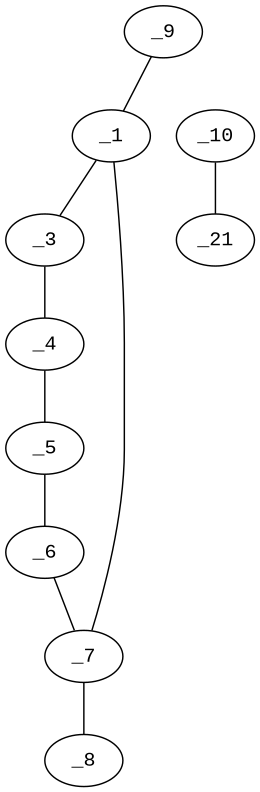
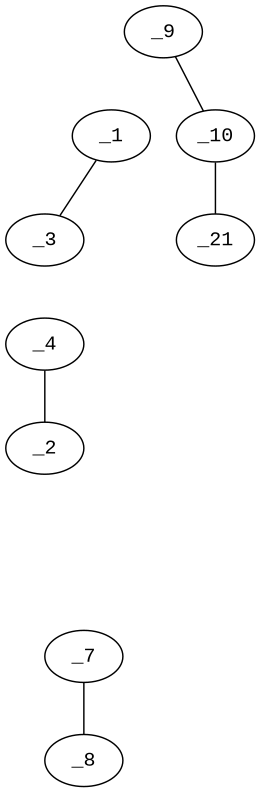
edge "_9" -- "_1": now "_9" -- "_10"
edge "_3" -- "_4": removed
edge "_1" -- "_7": removed
node "_5": label "_5" -> "_2"
node "_6": removed
